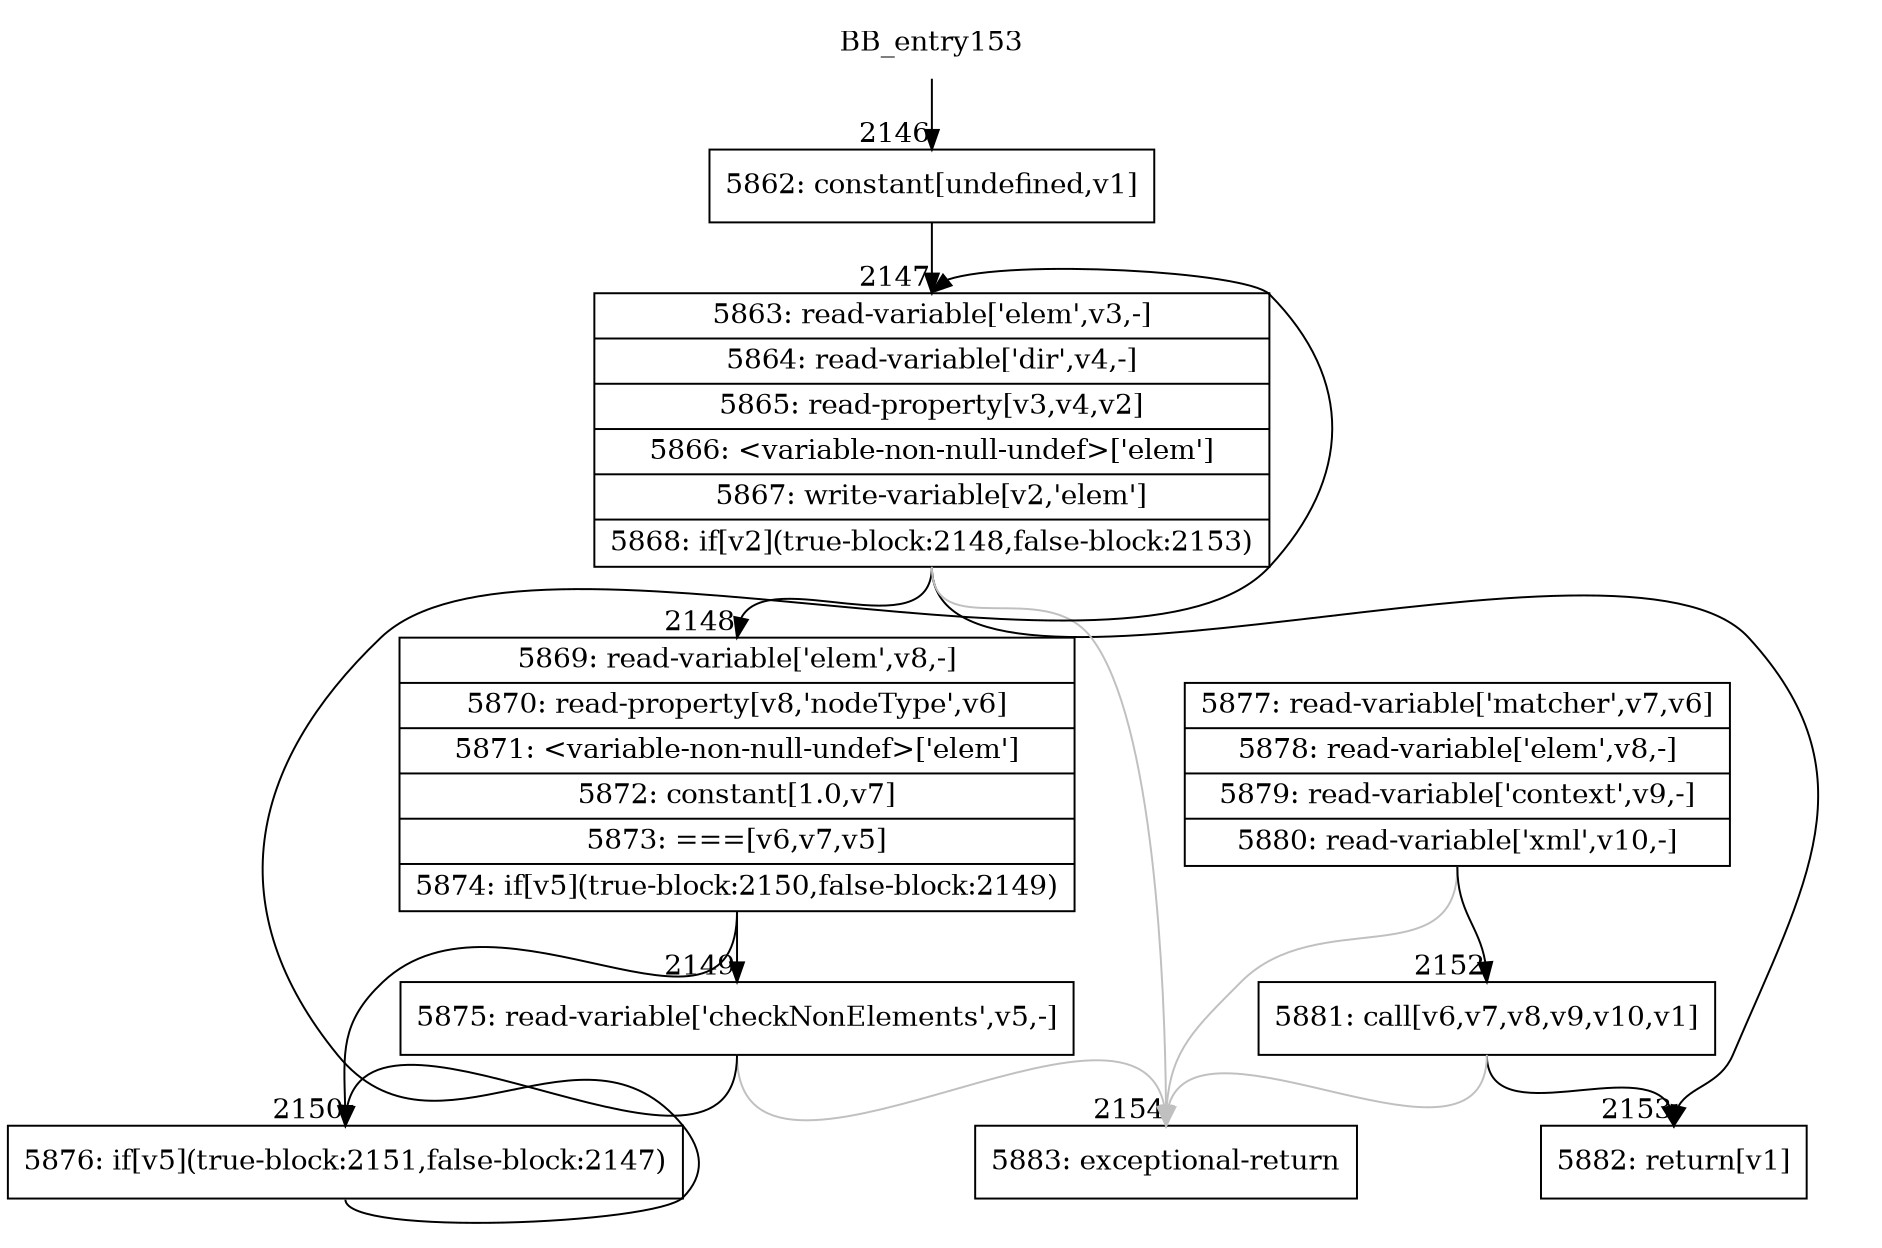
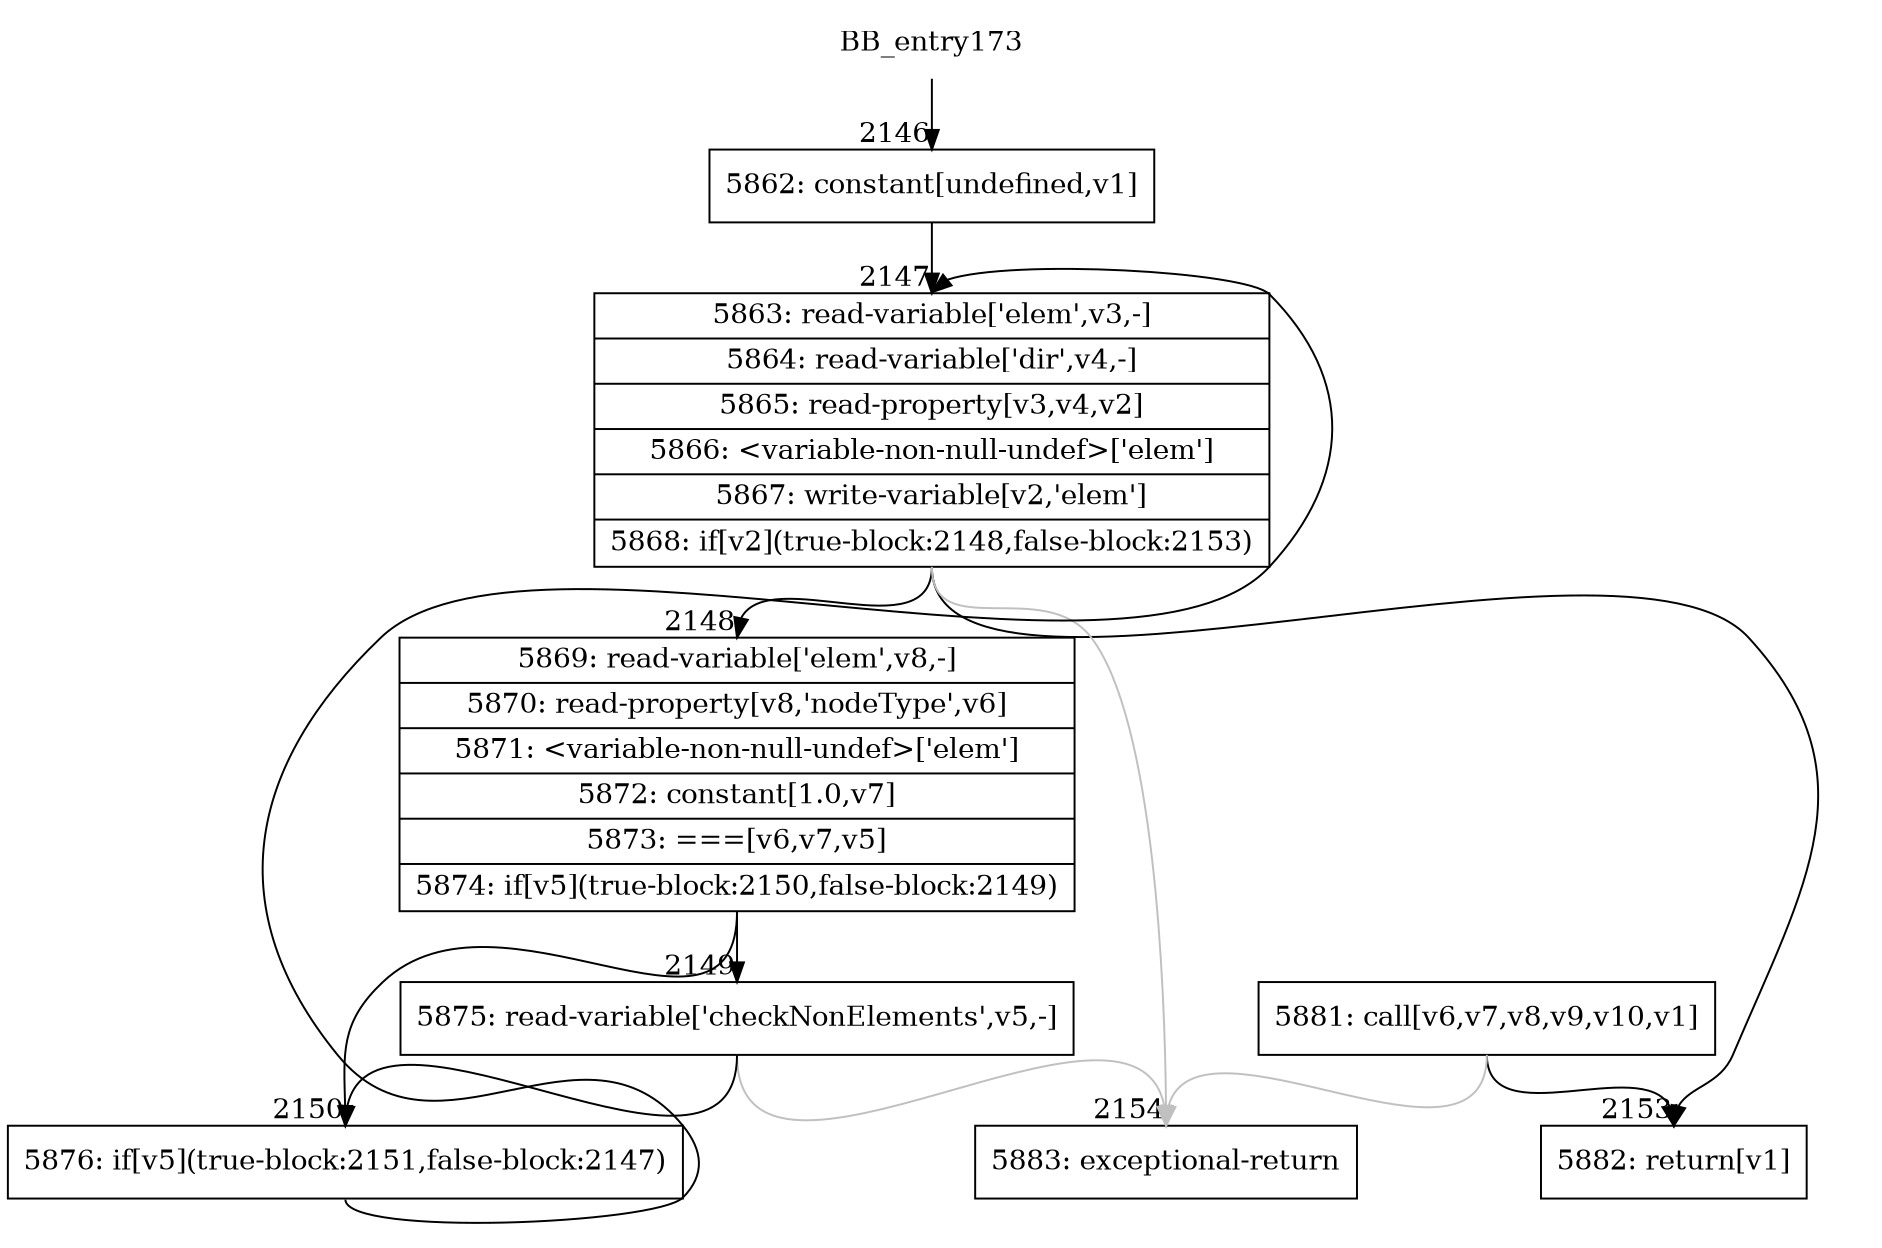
node "BB_entry153": label "BB_entry153" -> "BB_entry173"
node "5877: read-variable['matcher',v7,v6]": removed
